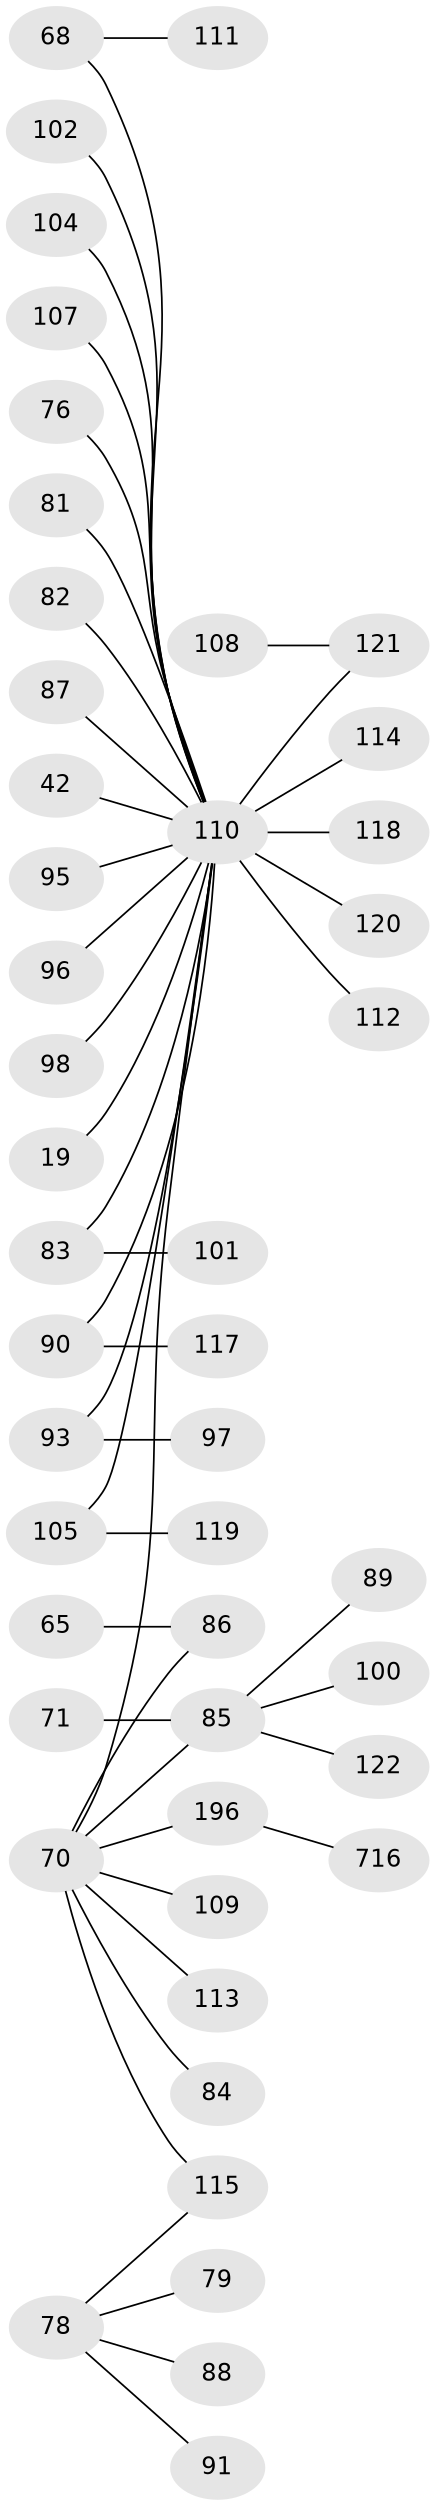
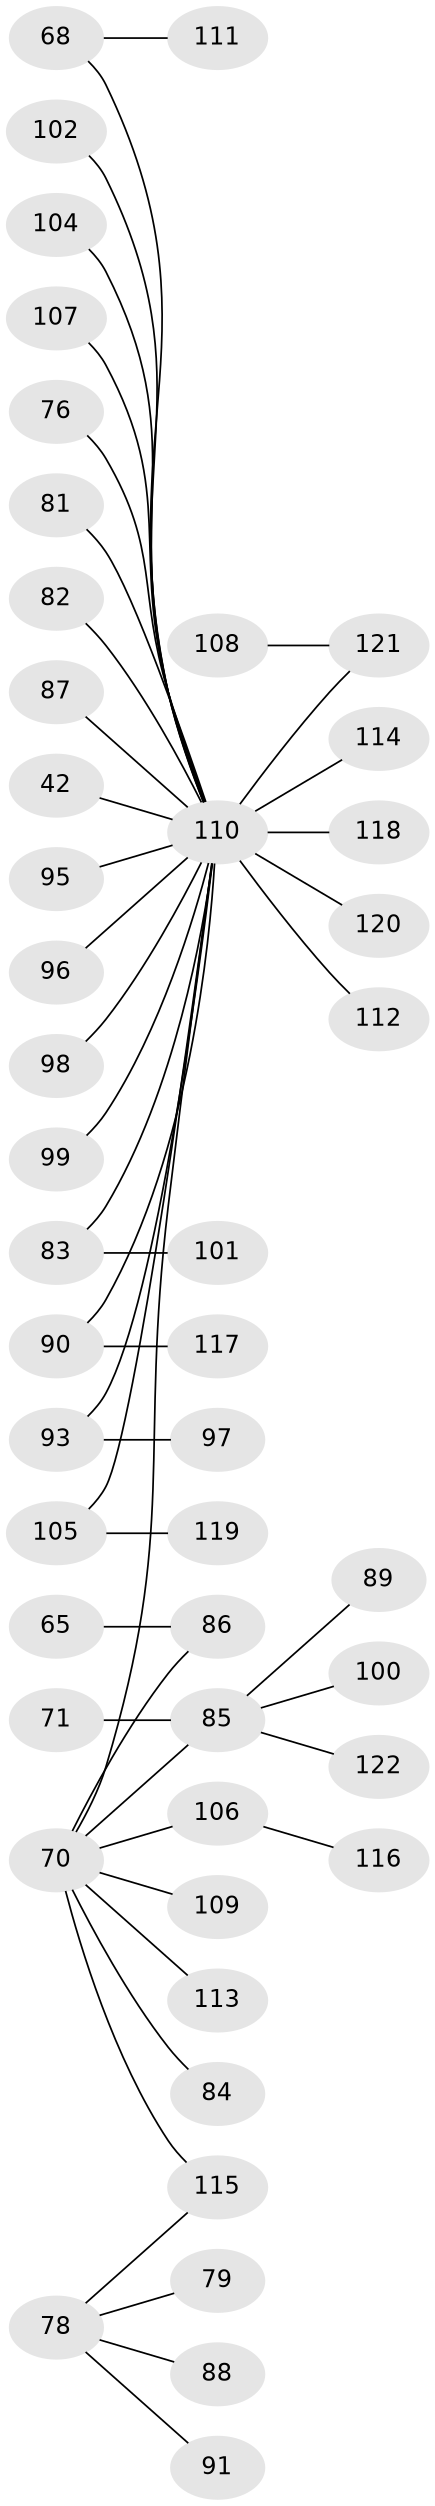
node "19": label "19" -> "99"
node "196": label "196" -> "106"
node "716": label "716" -> "116"
